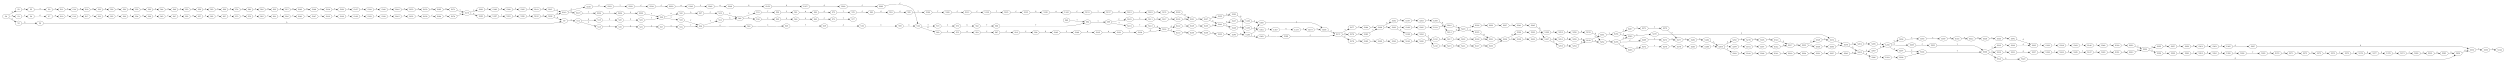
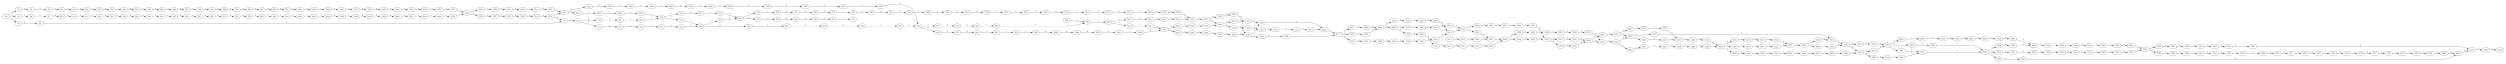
edge "S212" -> "S217": now "S212" -> "S214"
edge "S265" -> "S269": now "S266" -> "S269"
